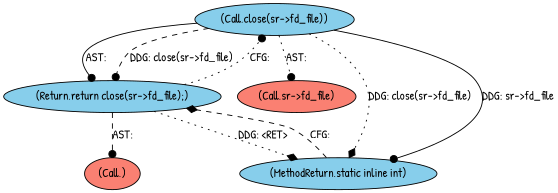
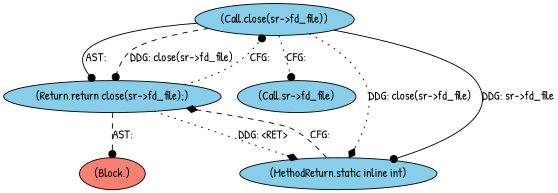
edge "(Call,close(sr->fd_file))" -> "(Call,sr->fd_file)": label "AST: " -> "CFG: "
node "(Call,sr->fd_file)": fillcolor salmon -> skyblue
node "(Call,)": label "(Call,)" -> "(Block,)"
